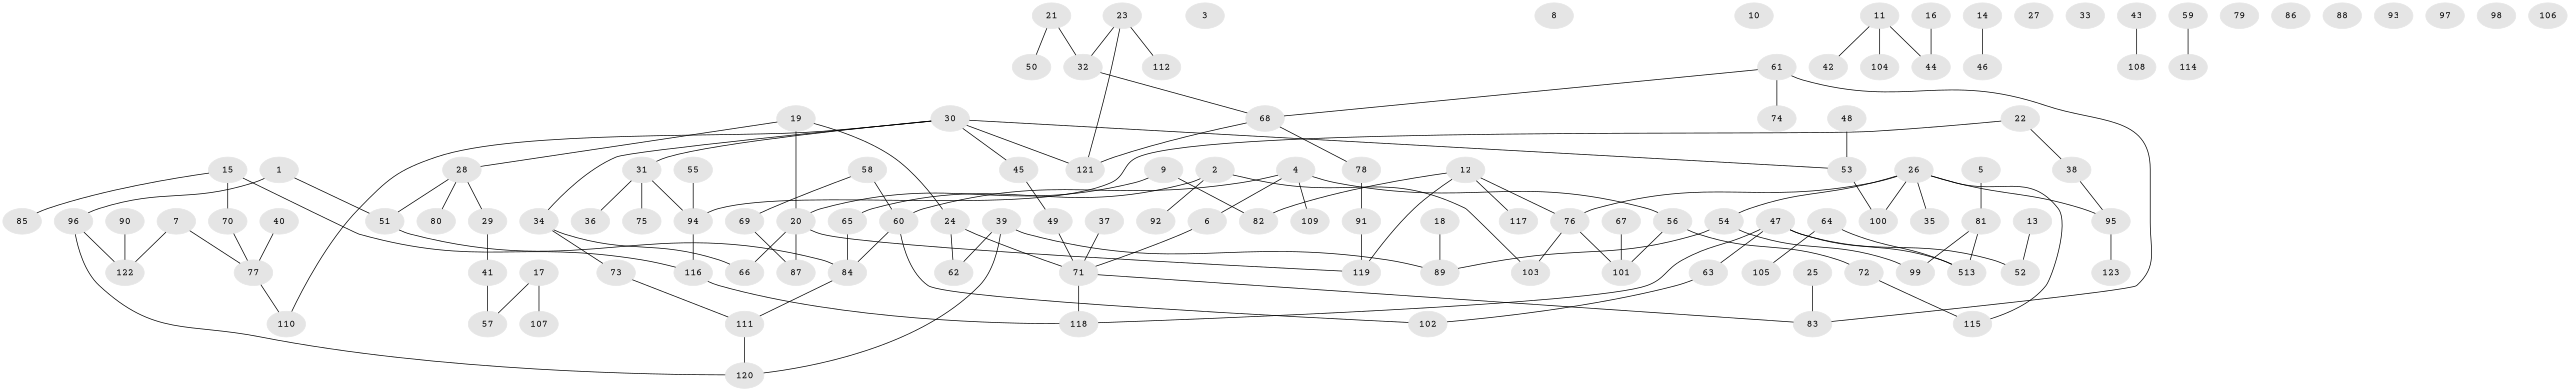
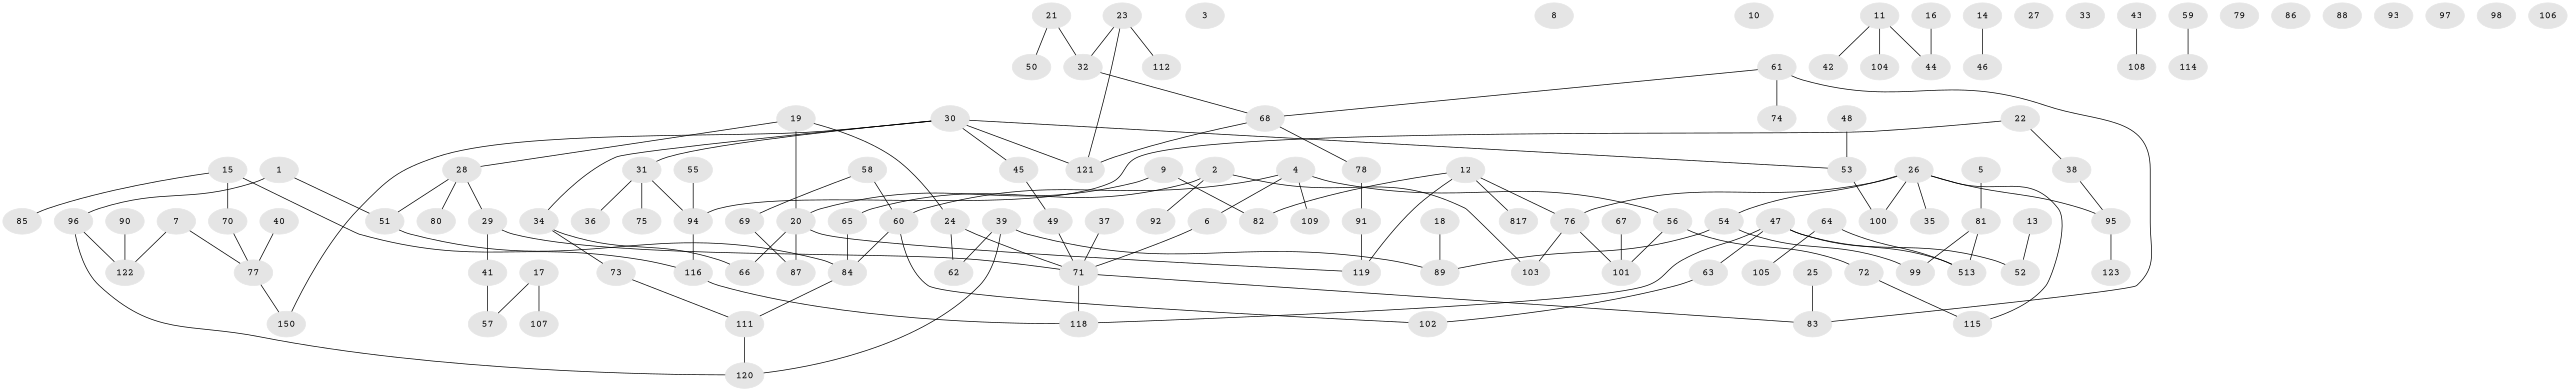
node "117": label "117" -> "817"
edge "29" -- "71": added
node "110": label "110" -> "150"
